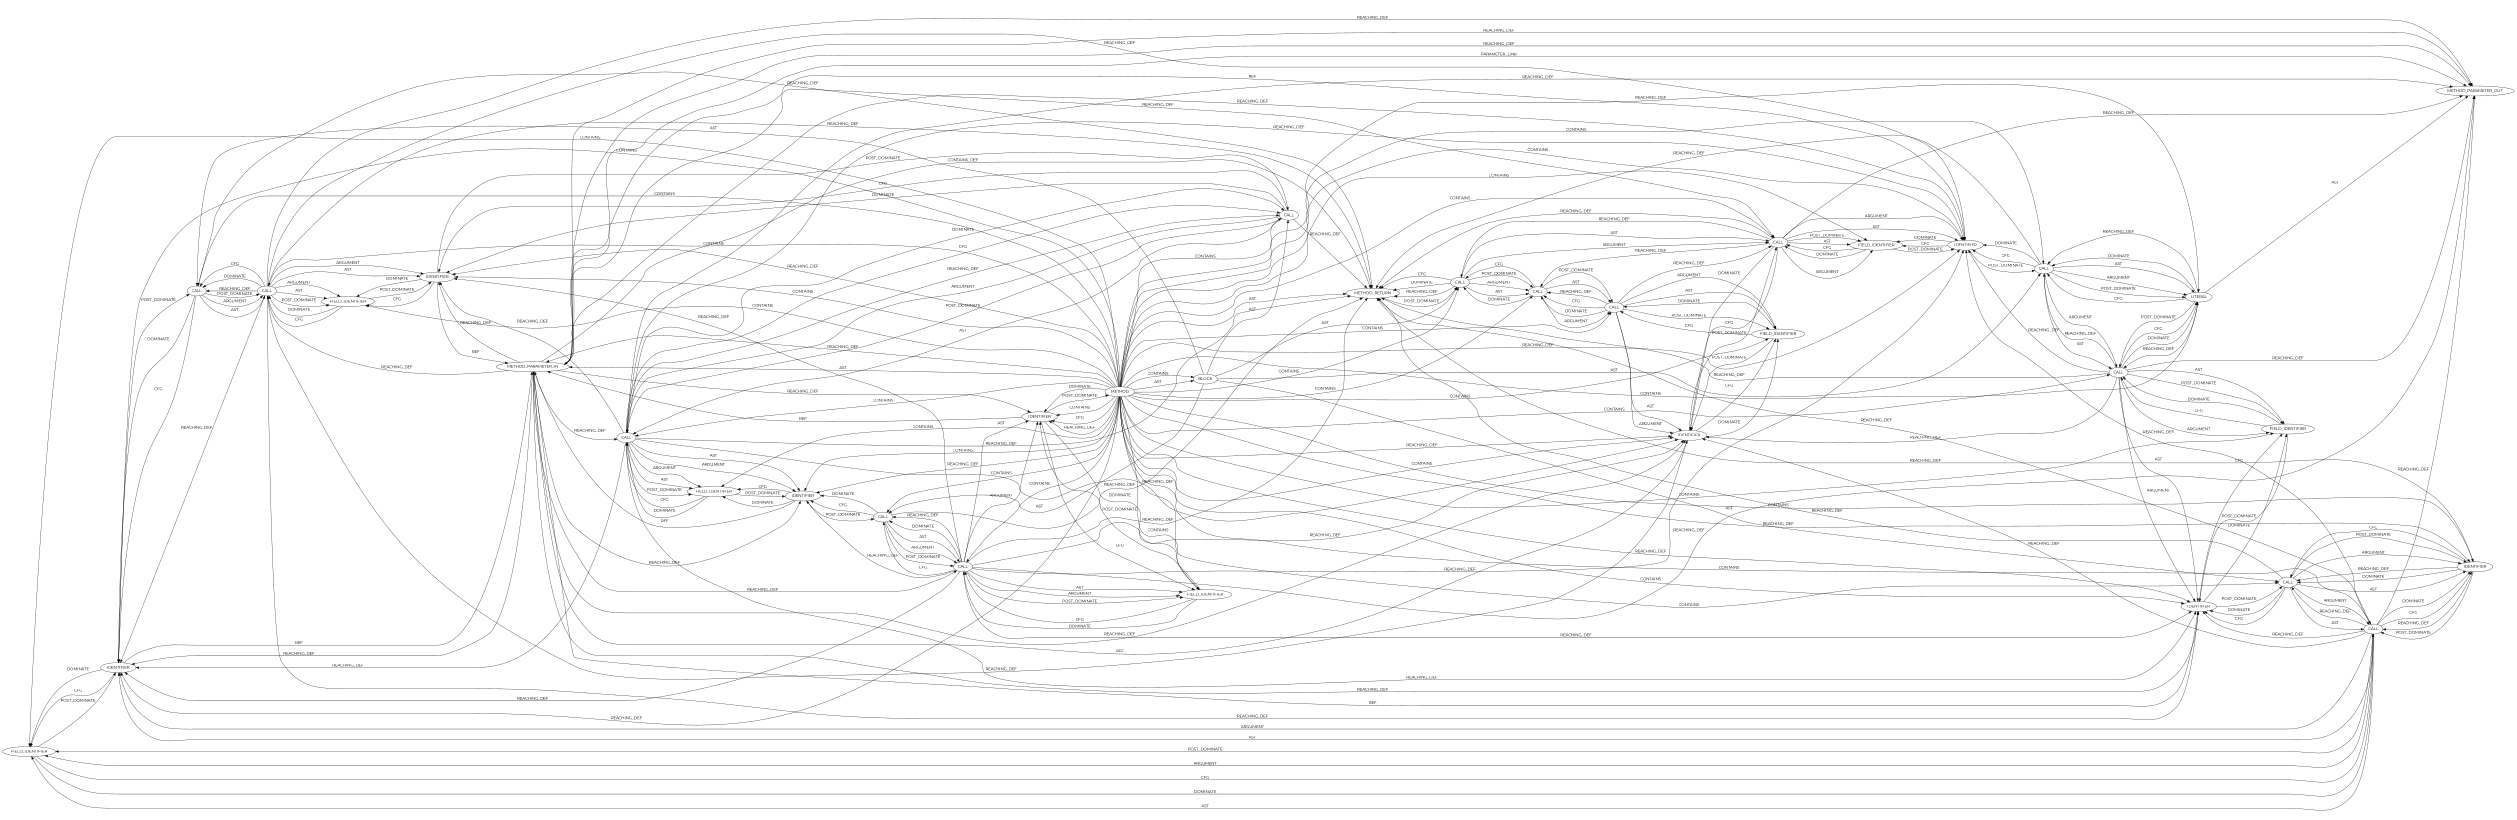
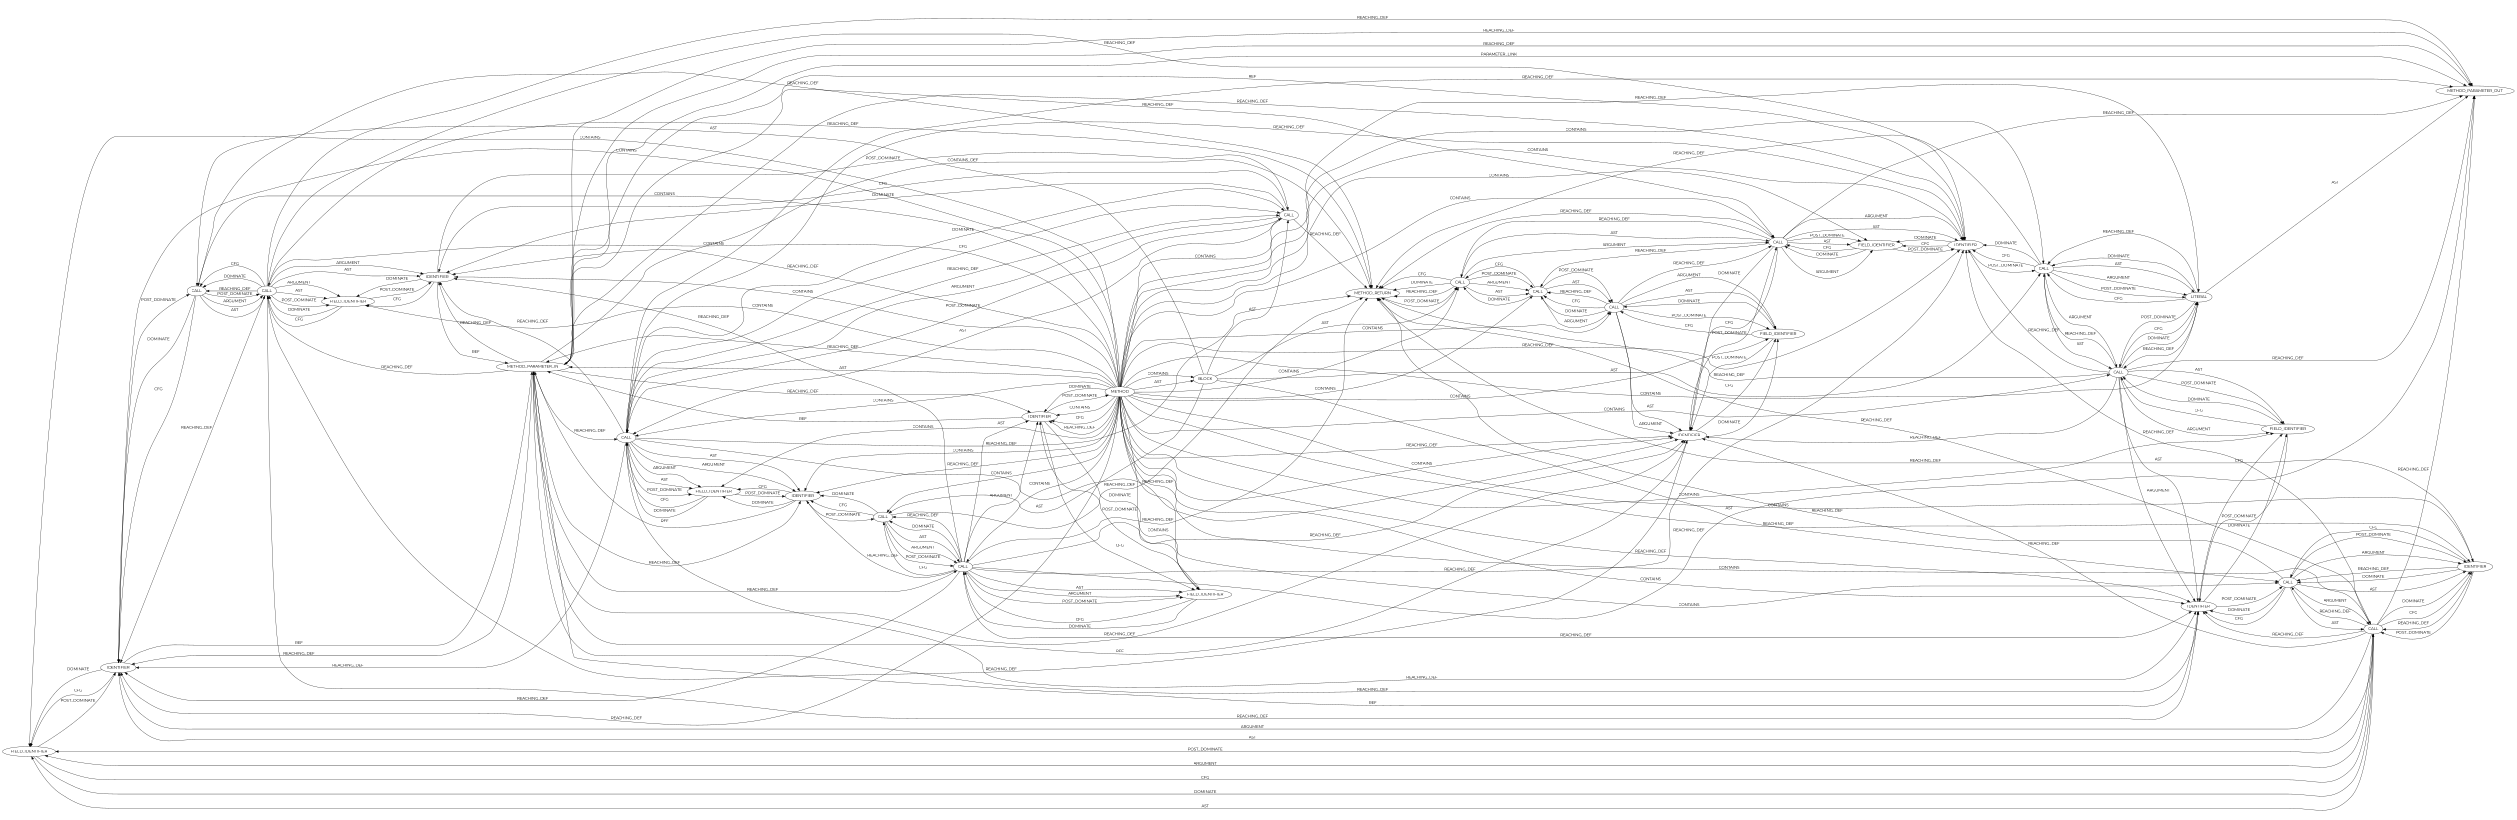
edge "METHOD" -> "METHOD_RETURN": removed, label "AST"
